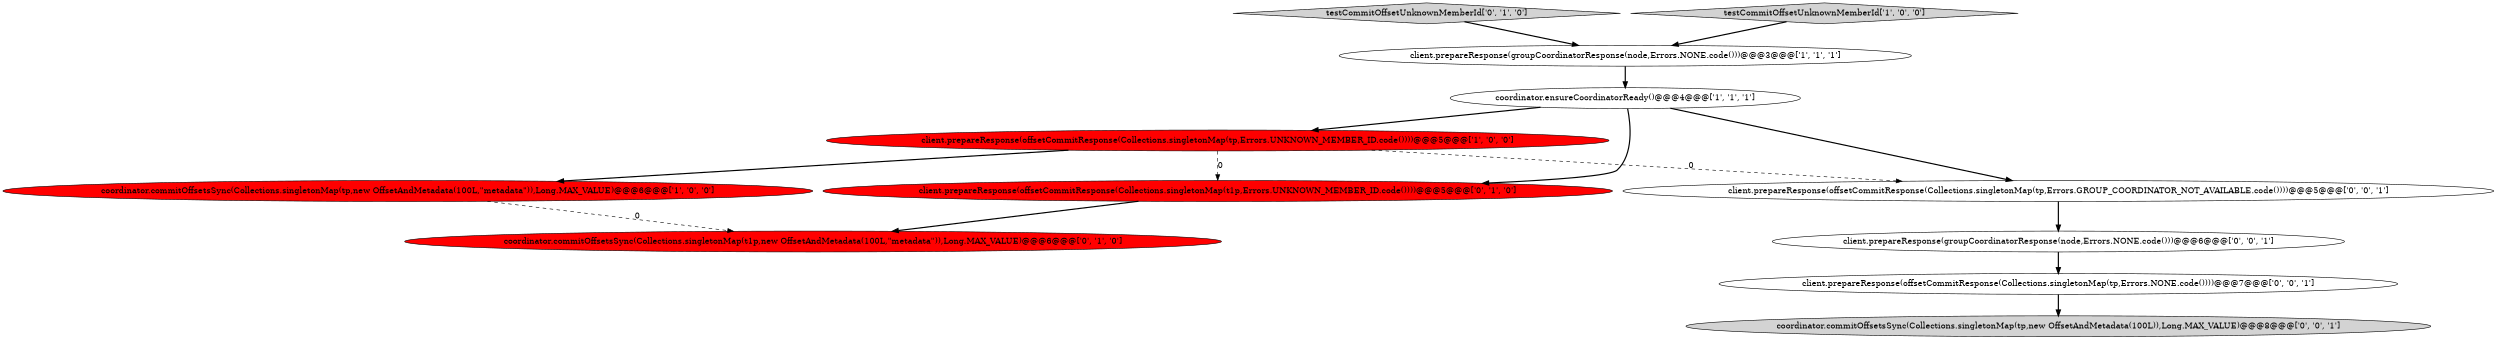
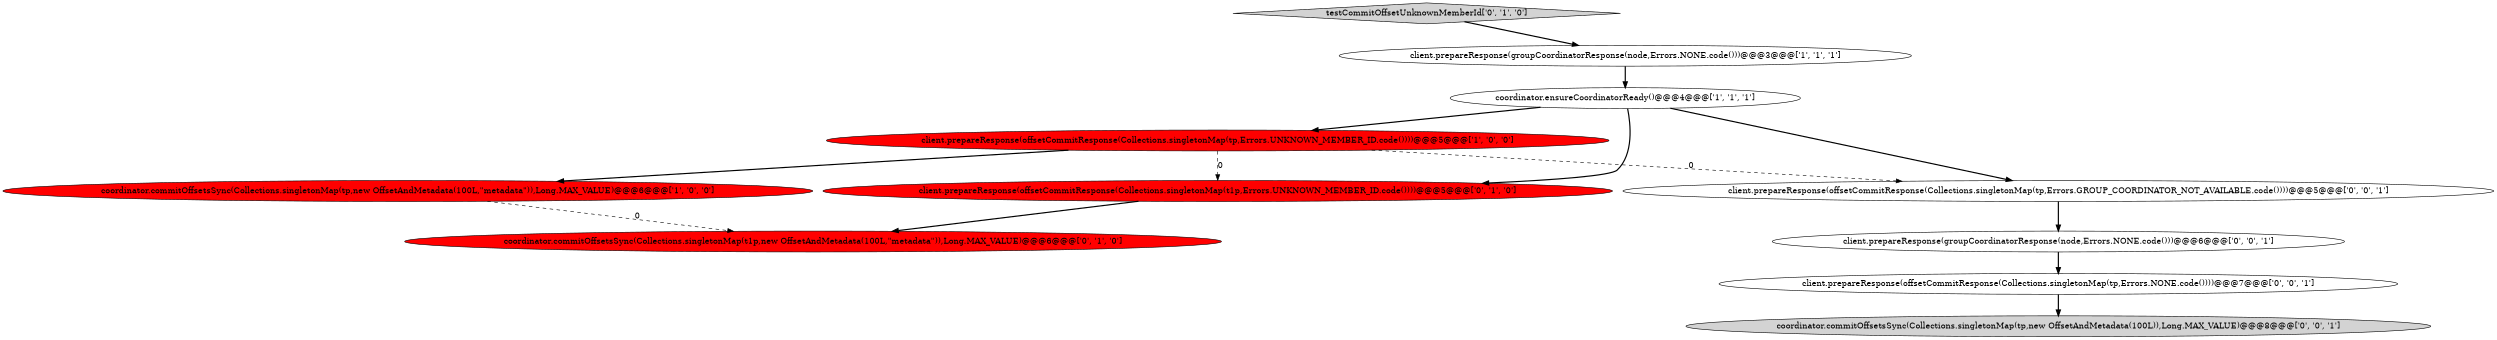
node "testCommitOffsetUnknownMemberId['1', '0', '0']": removed
